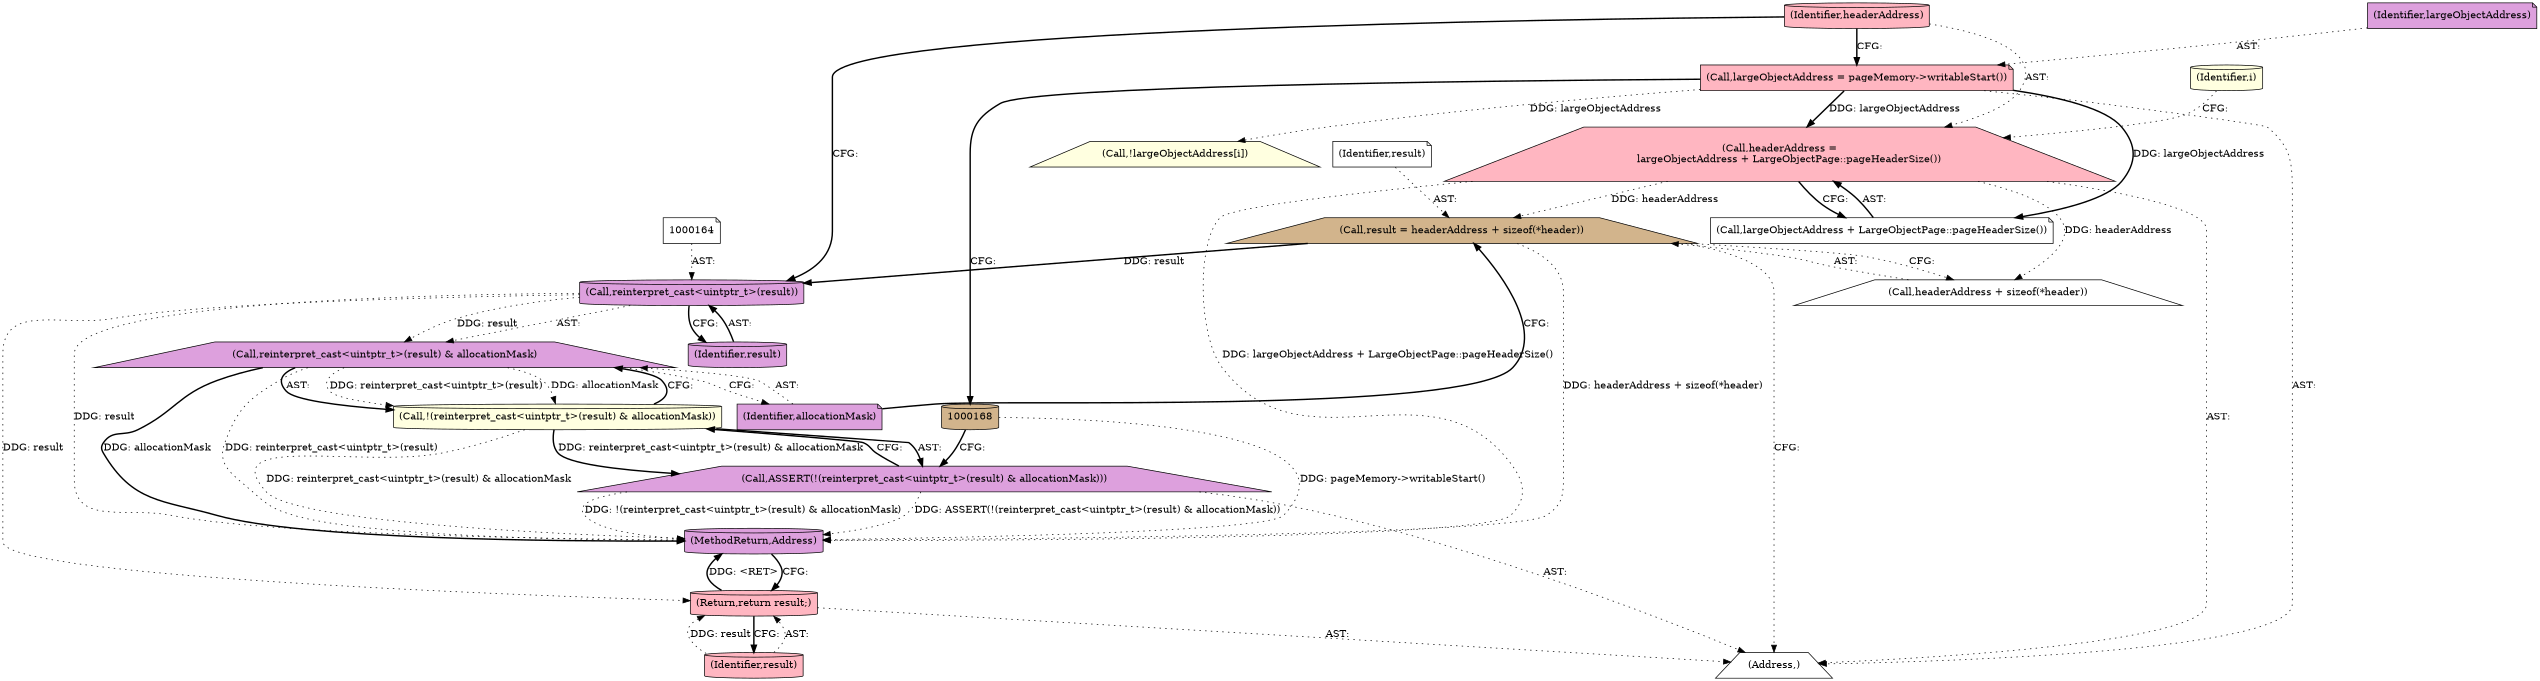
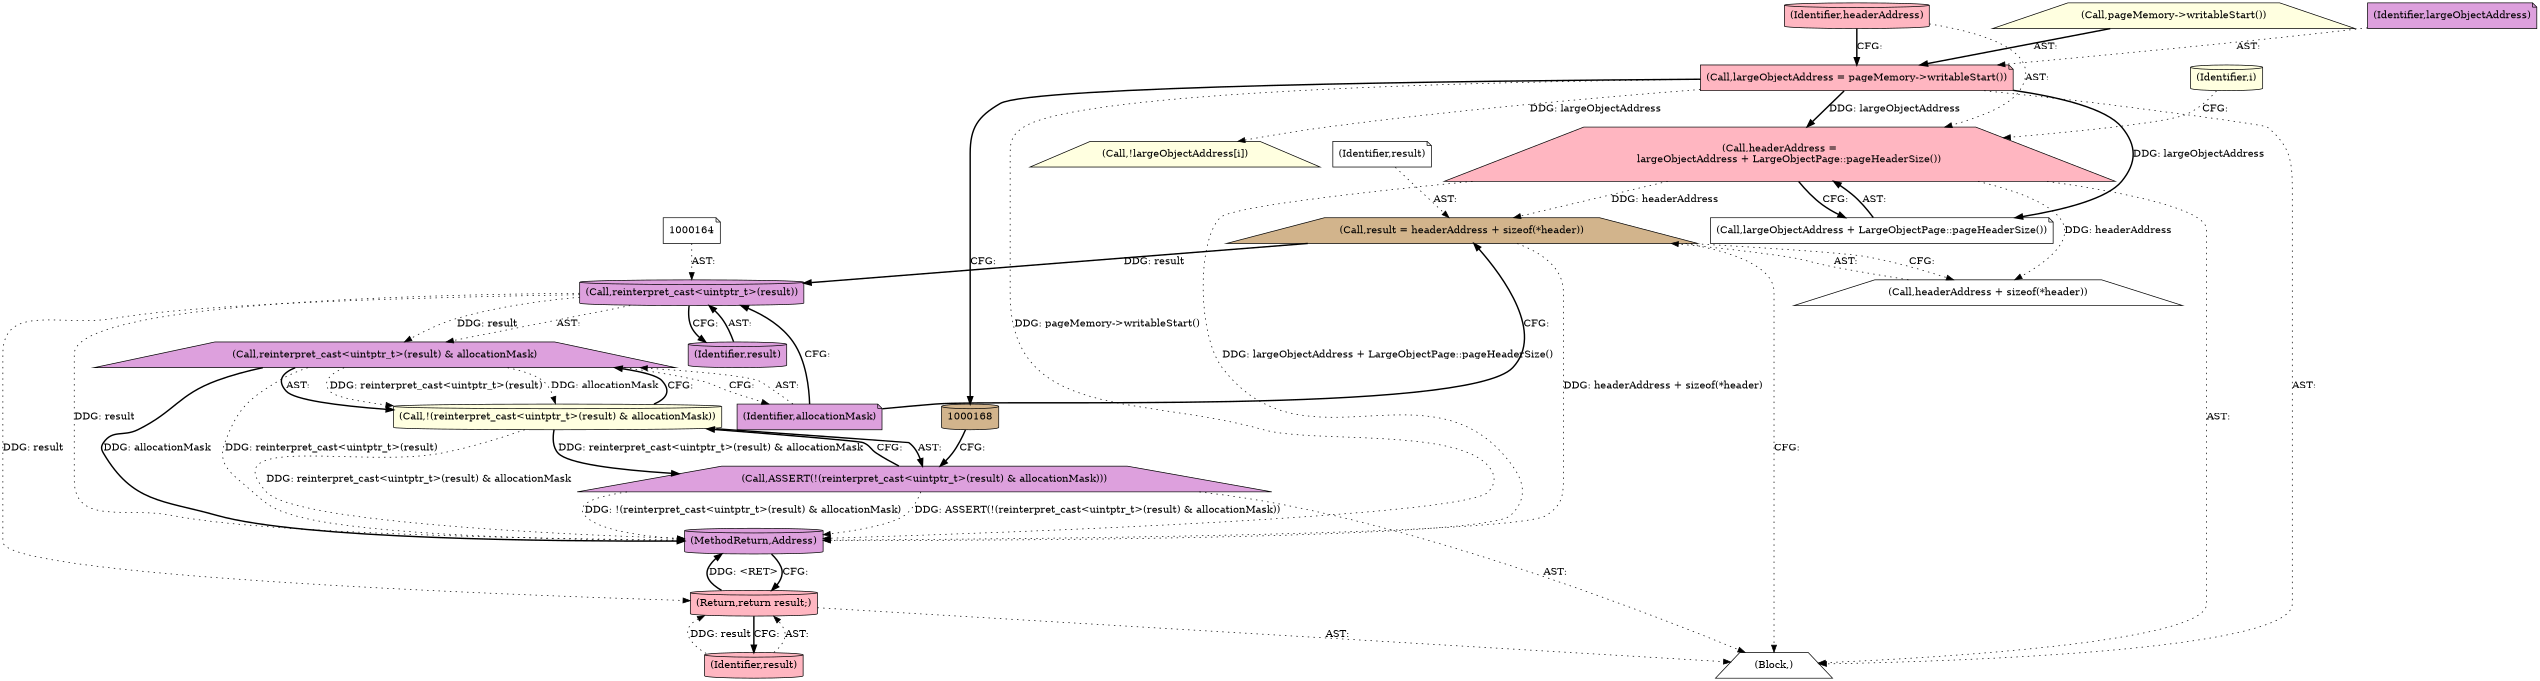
node "(Call,pageMemory->writableStart())": added
edge "(Identifier,headerAddress)" -> "(Call,reinterpret_cast<uintptr_t>(result))": now "(Identifier,allocationMask)" -> "(Call,reinterpret_cast<uintptr_t>(result))"
edge "1000168" -> "(MethodReturn,Address)": now "(Call,largeObjectAddress = pageMemory->writableStart())" -> "(MethodReturn,Address)"
node "(Address,)": label "(Address,)" -> "(Block,)"
